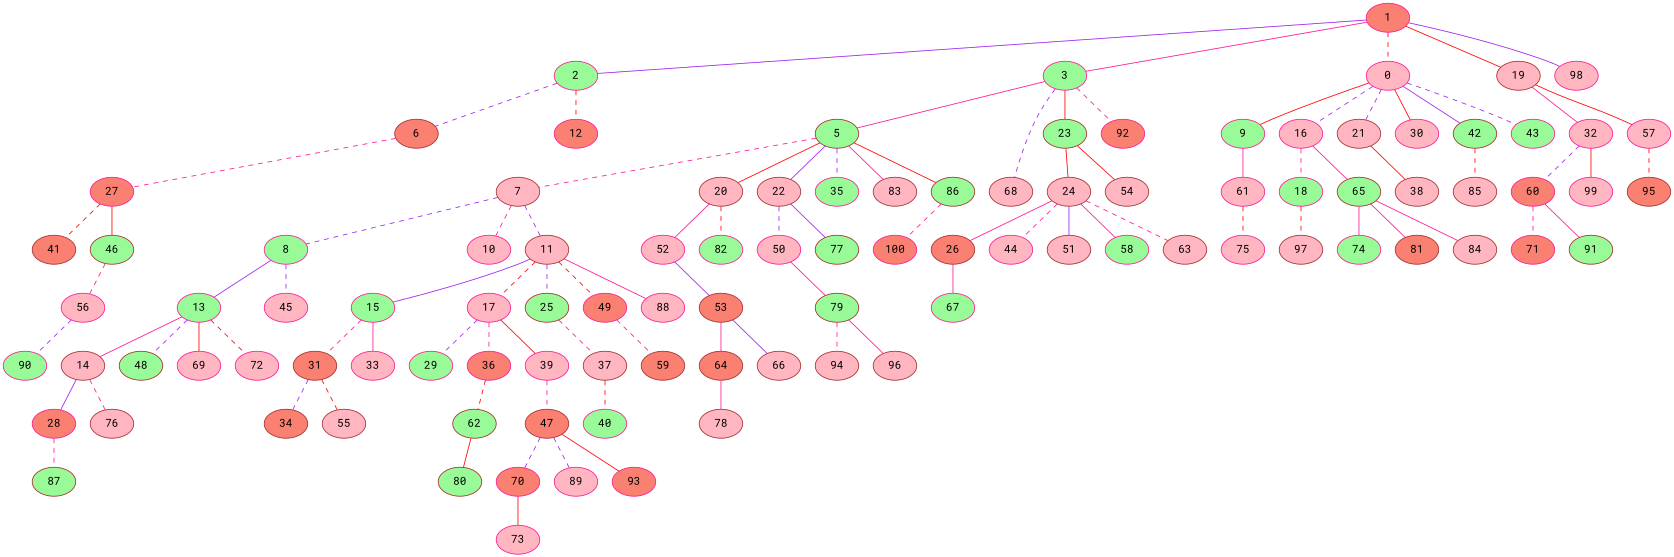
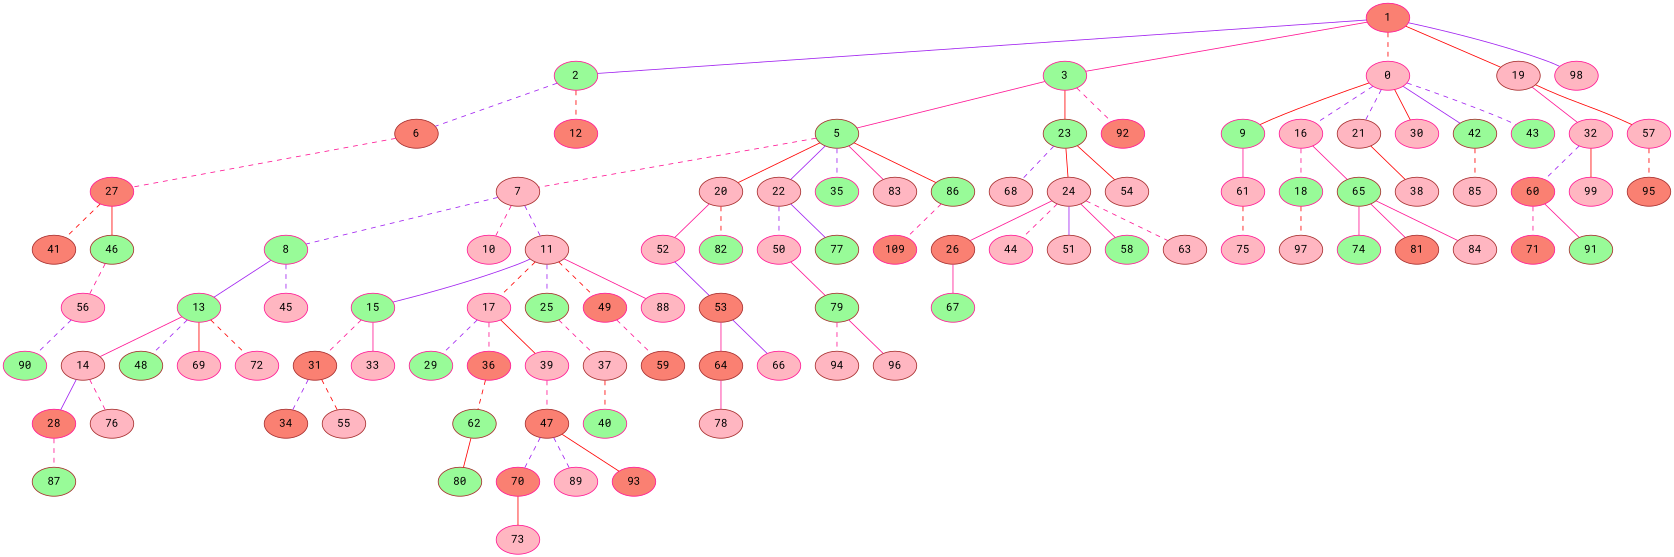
edge "3" -- "68": now "23" -- "68"
node "100": label "100" -> "109"
node "66": color brown -> deeppink
